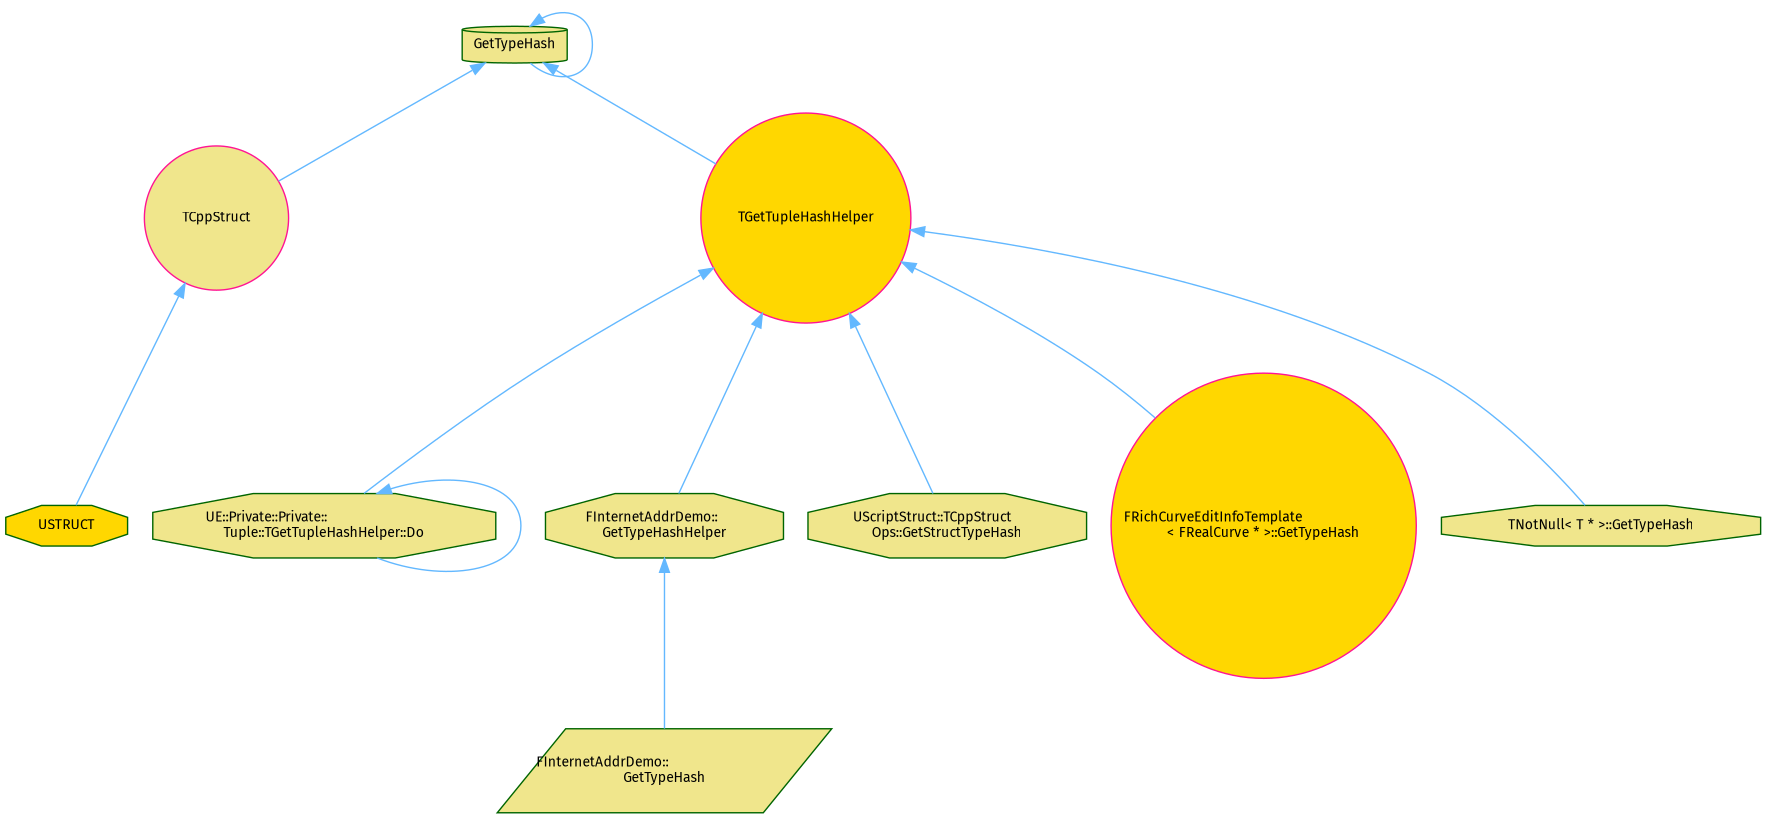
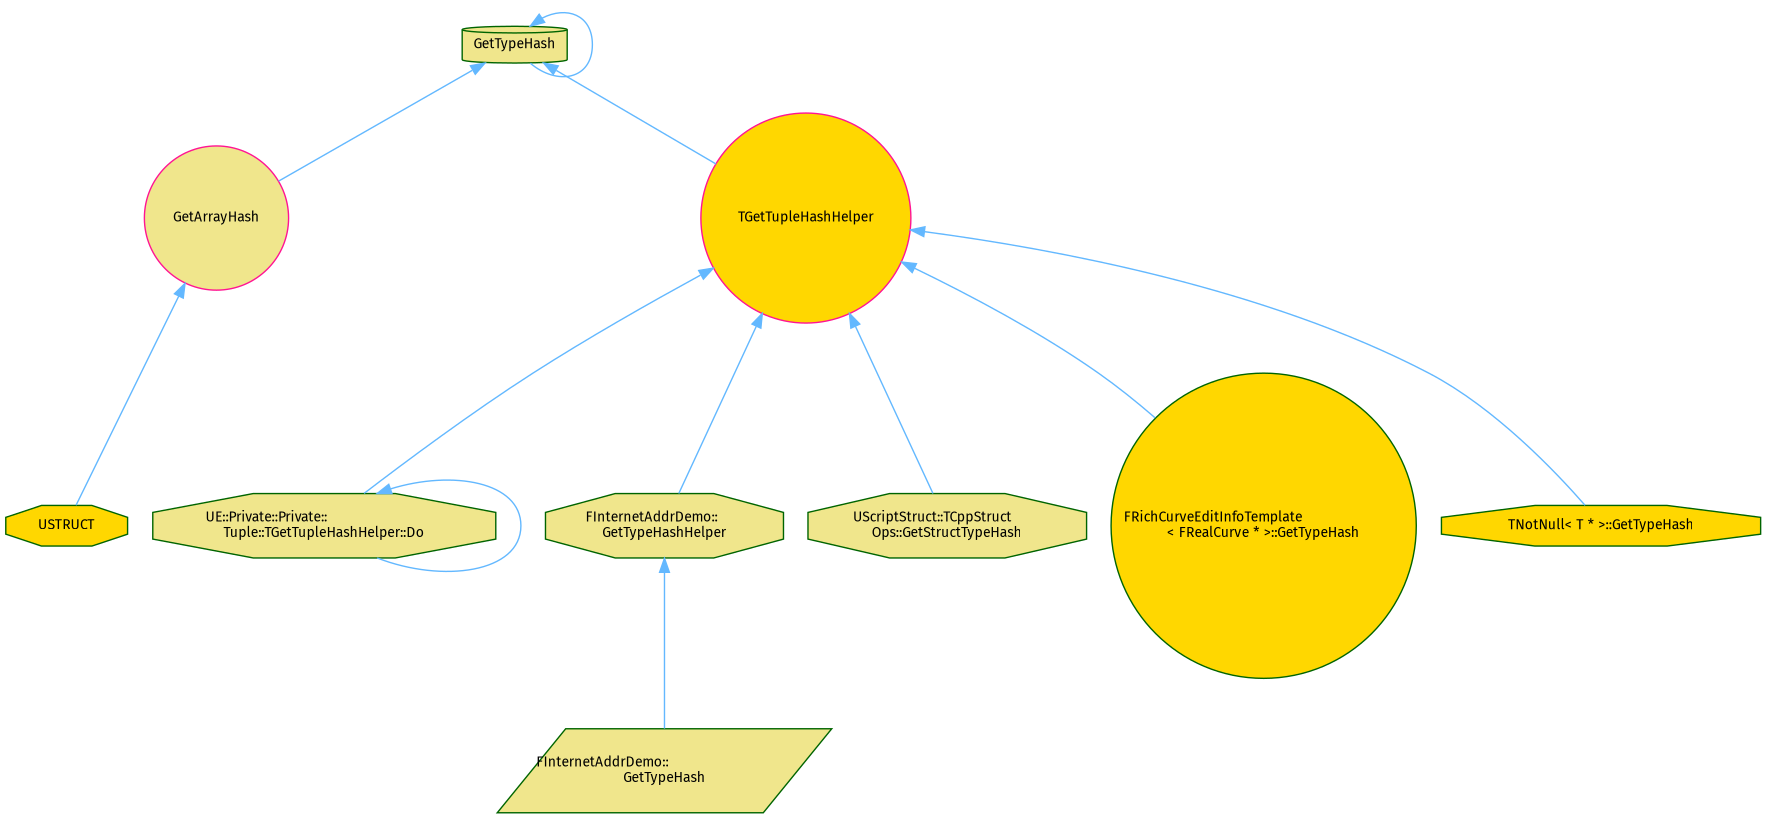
node "TCppStruct": label "TCppStruct" -> "GetArrayHash"
node "FRichCurveEditInfoTemplate < FRealCurve * >::GetTypeHash": color deeppink -> darkgreen
node "TNotNull< T * >::GetTypeHash": fillcolor khaki -> gold
